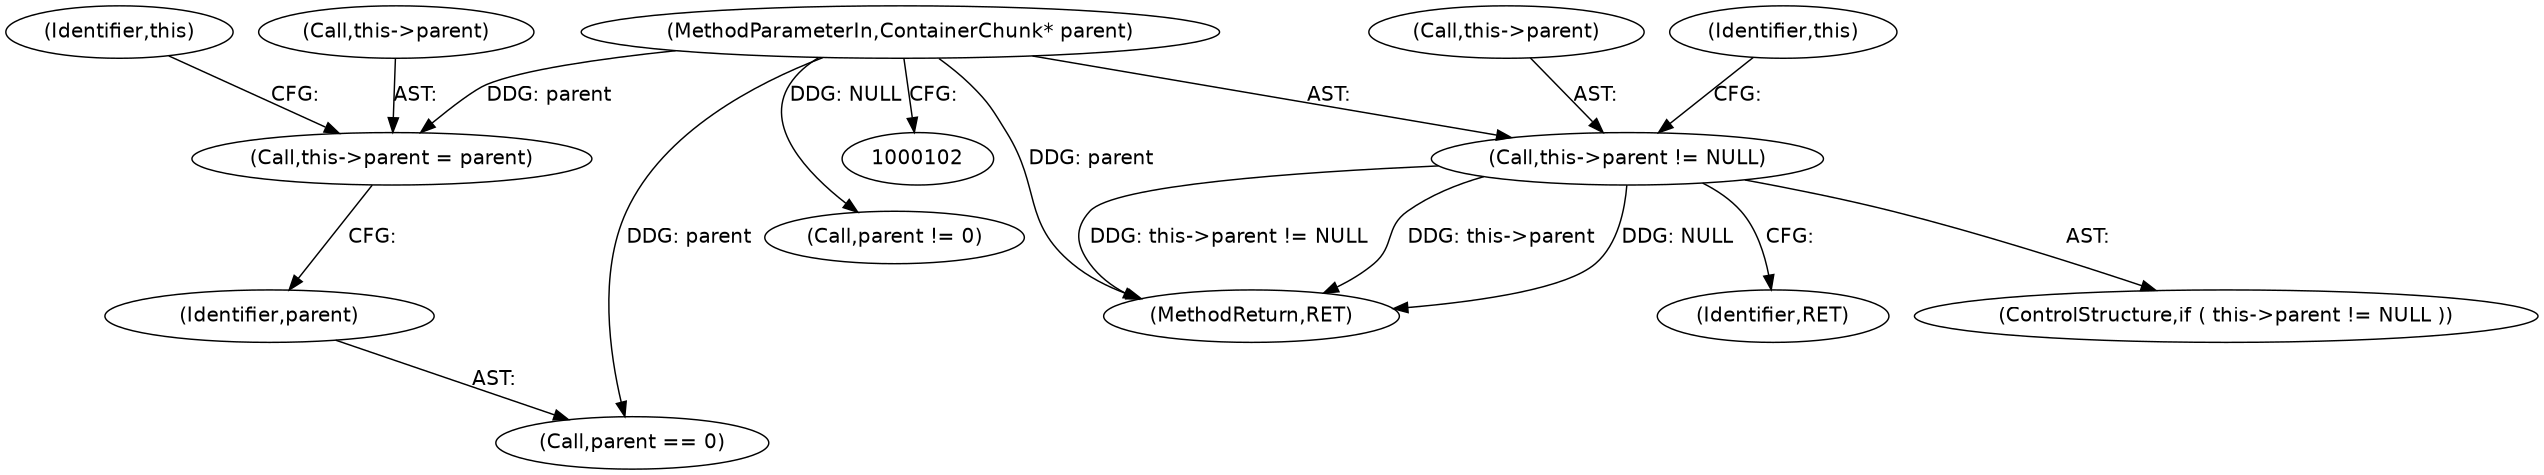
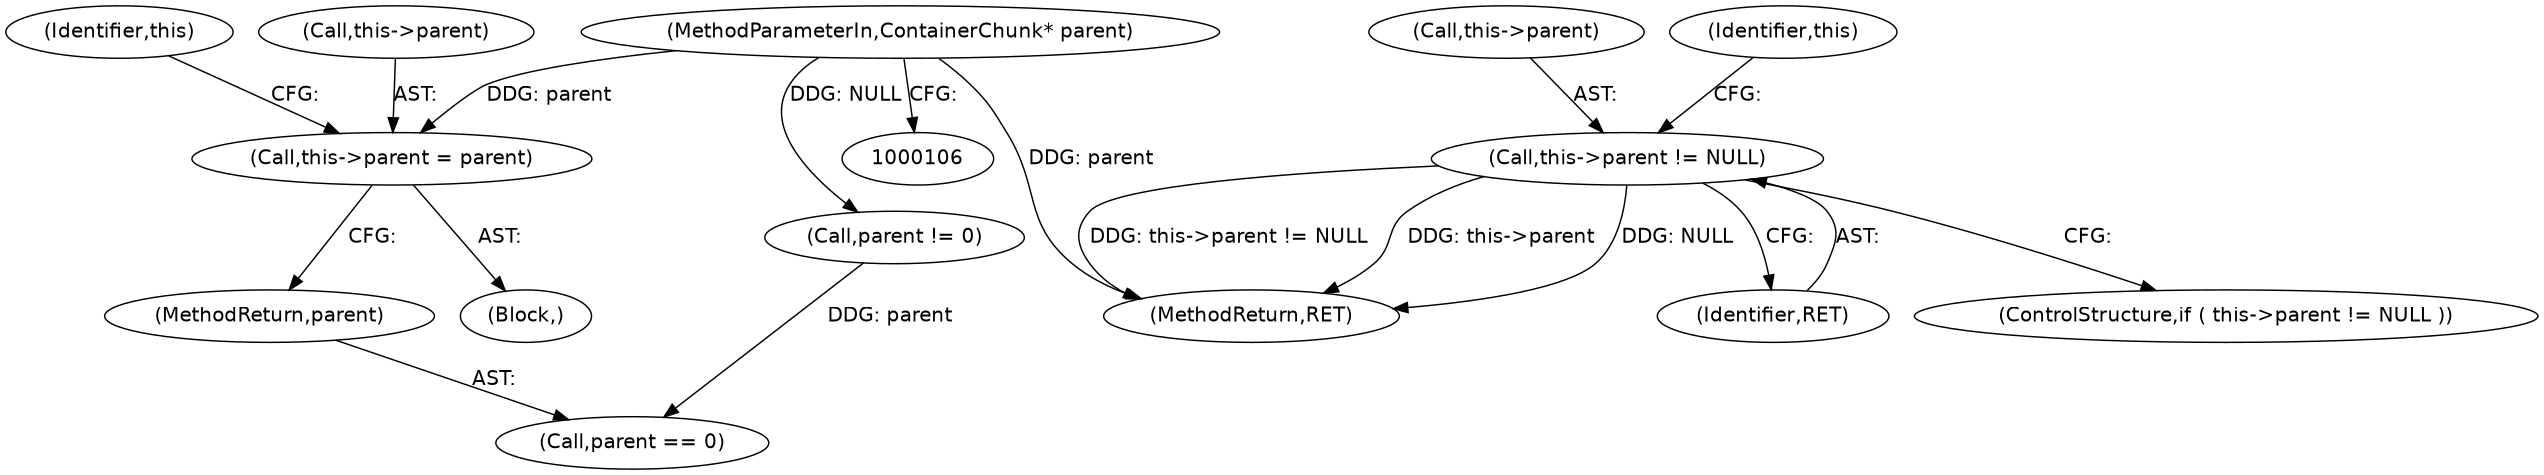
edge "(MethodParameterIn,ContainerChunk* parent)" -> "(Call,this->parent != NULL)": now "(Identifier,RET)" -> "(Call,this->parent != NULL)"
node "1000102": label "1000102" -> "1000106"
edge "(MethodParameterIn,ContainerChunk* parent)" -> "(Call,parent == 0)": now "(Call,parent != 0)" -> "(Call,parent == 0)"
edge "(Call,this->parent != NULL)" -> "(ControlStructure,if ( this->parent != NULL ))": label "AST: " -> "CFG: "
node "(Identifier,parent)": label "(Identifier,parent)" -> "(MethodReturn,parent)"
node "(Block,)": added
